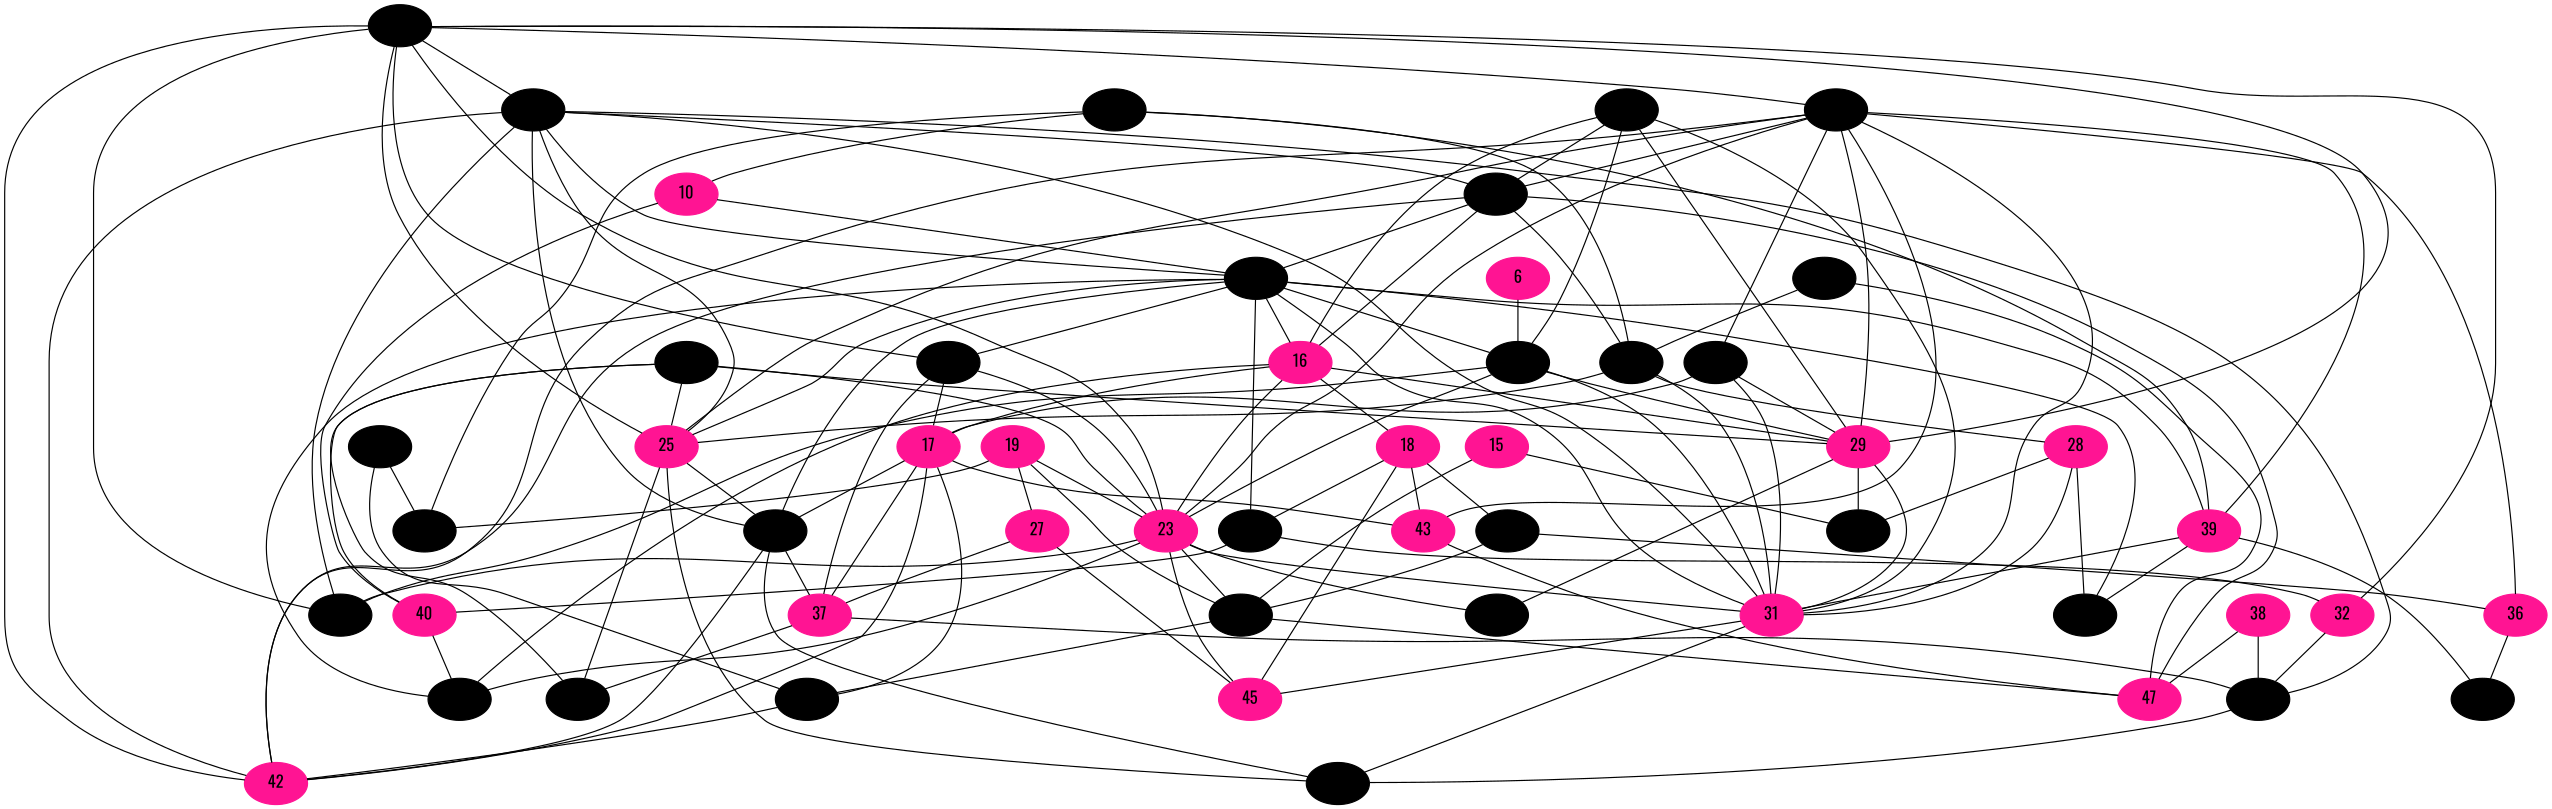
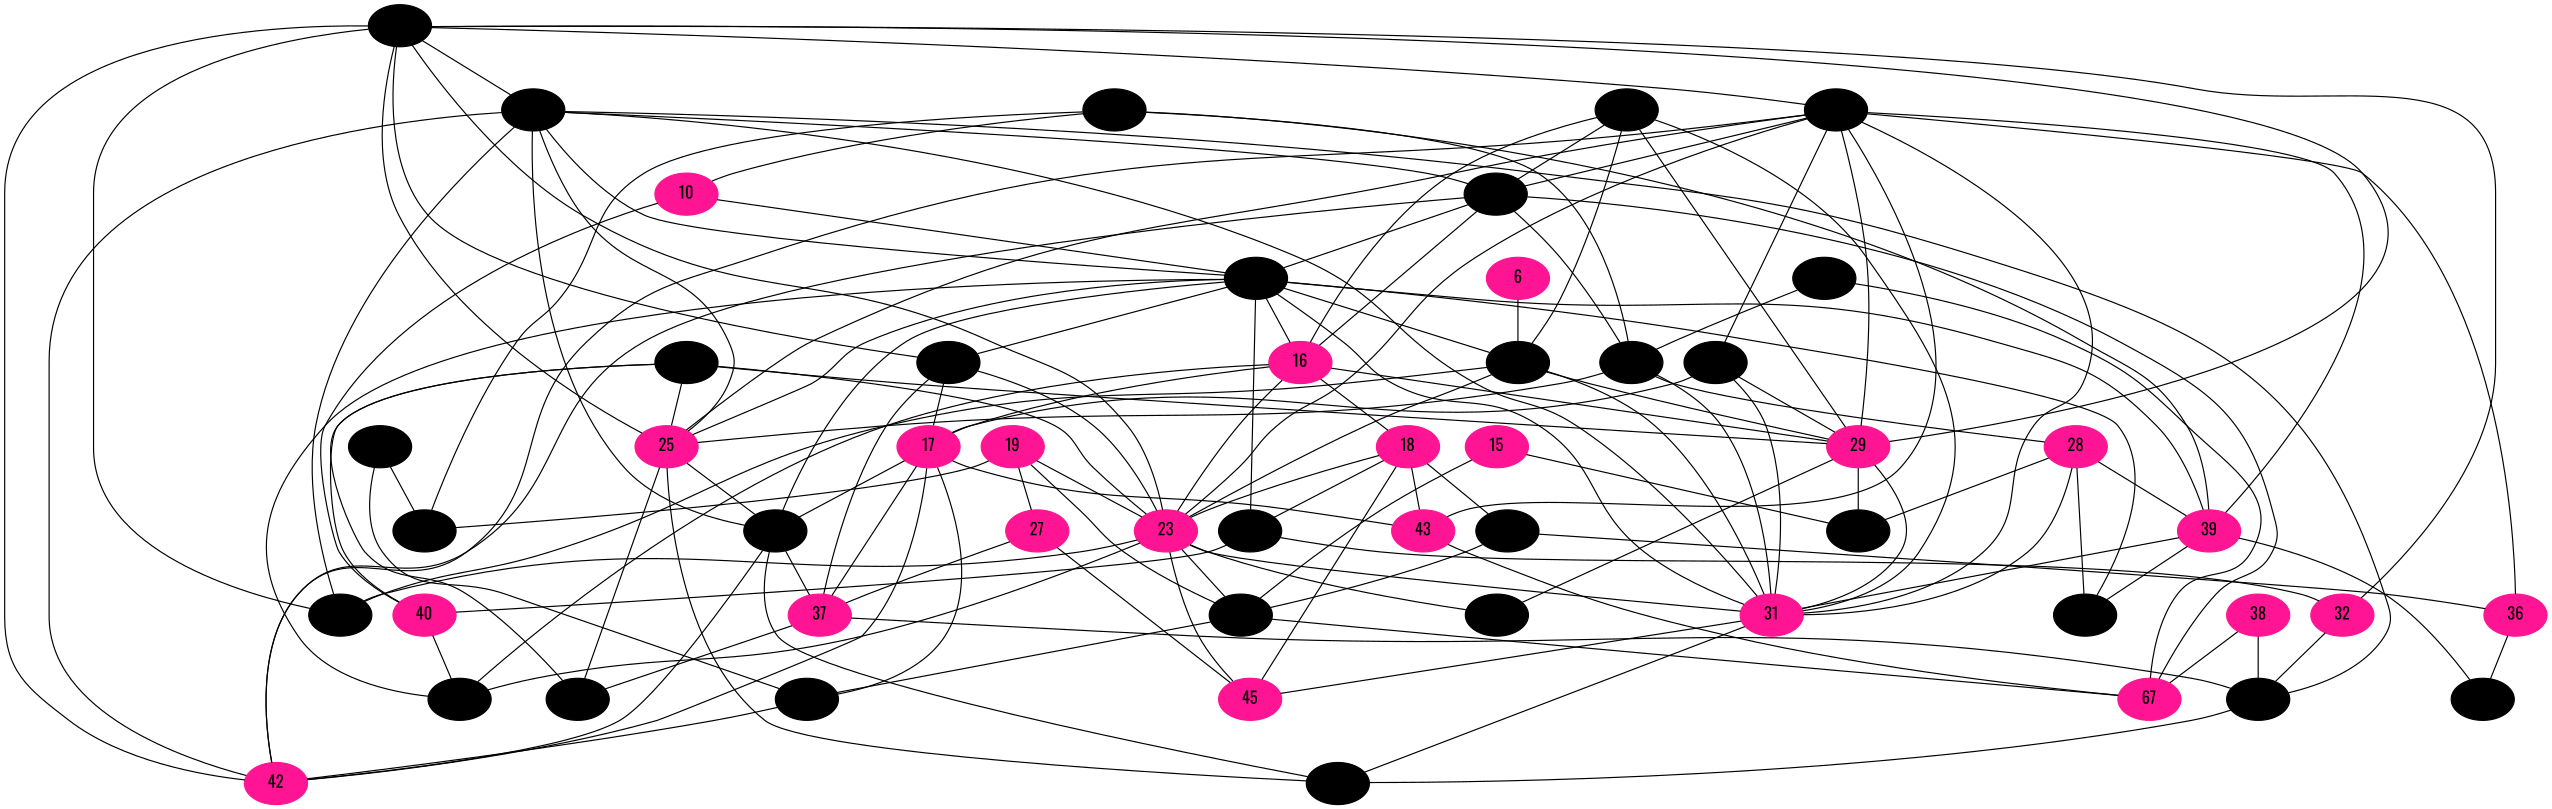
edge "18" -- "23": added
edge "28" -- "39": added
node "47": label "47" -> "67"
